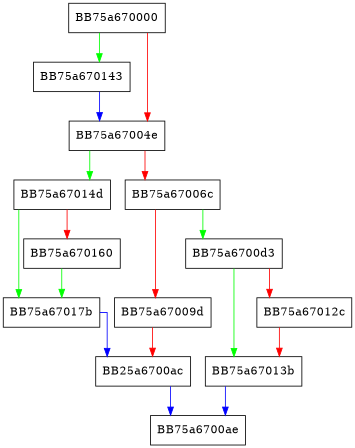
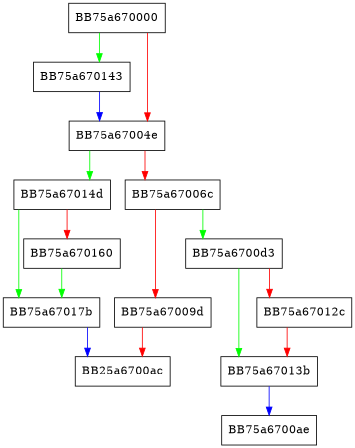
edge "BB25a6700ac" -> "BB75a6700ae": removed
